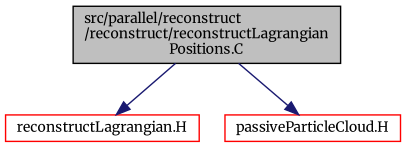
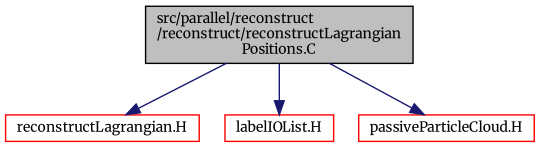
node "labelIOList.H": added
